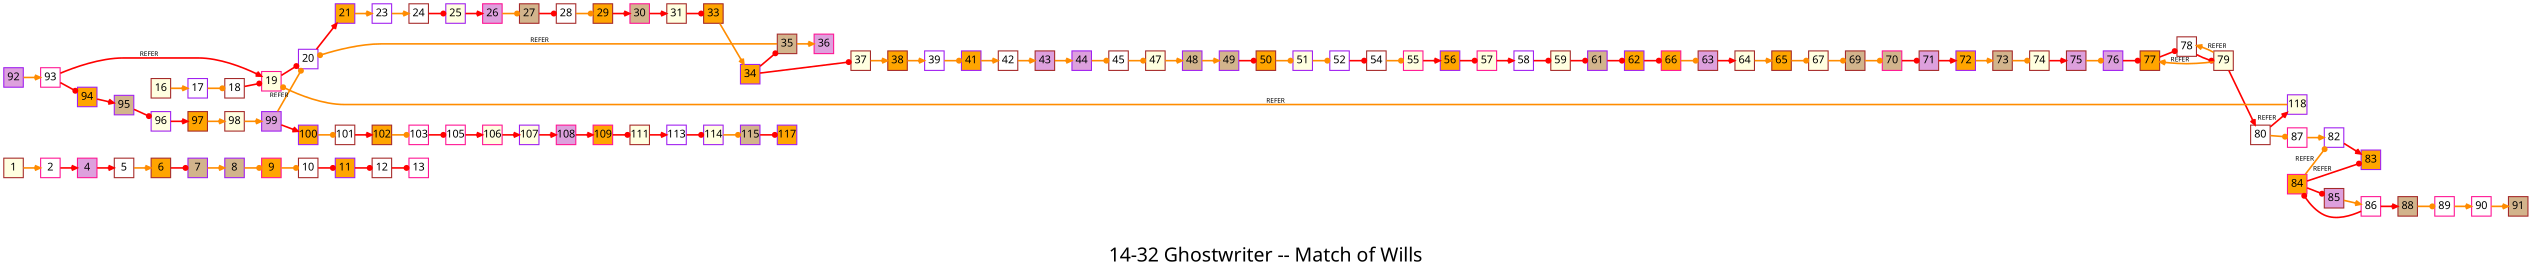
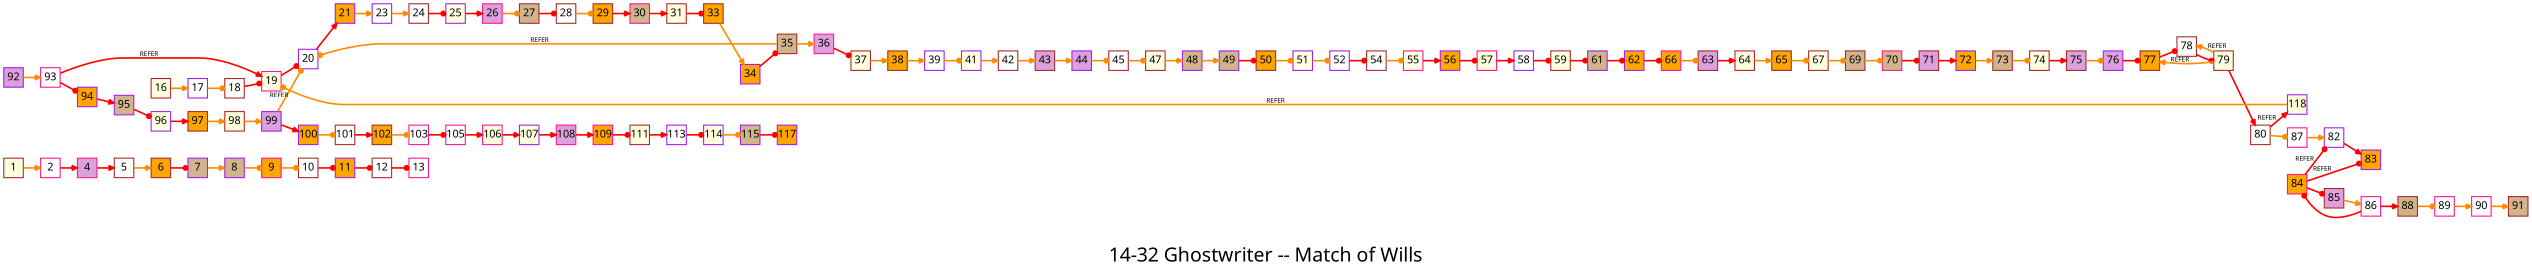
node "41": fillcolor orange -> lightyellow
edge "34" -> "37": now "36" -> "37"
edge "84" -> "82": color darkorange -> red
